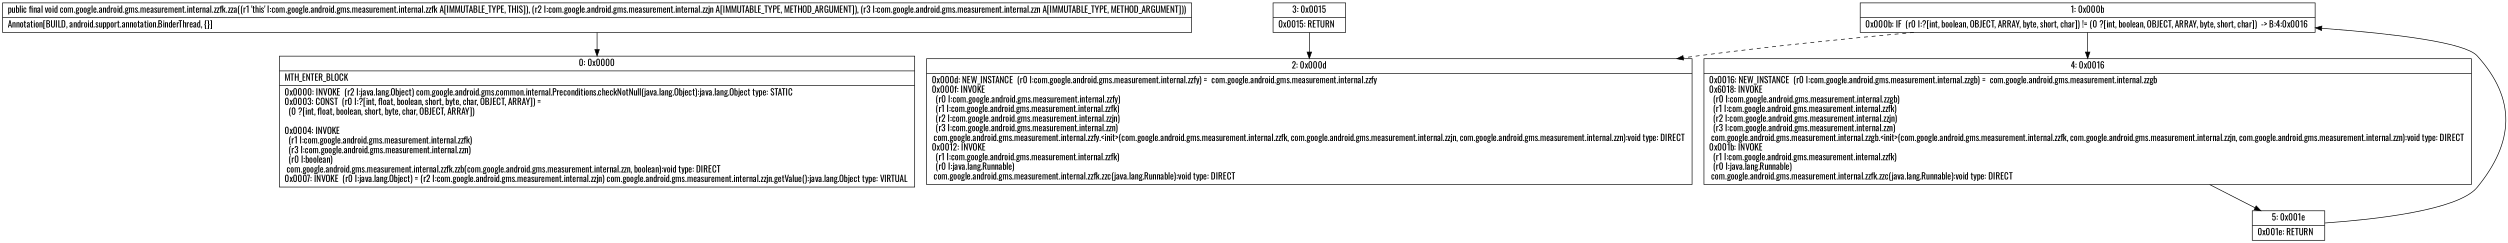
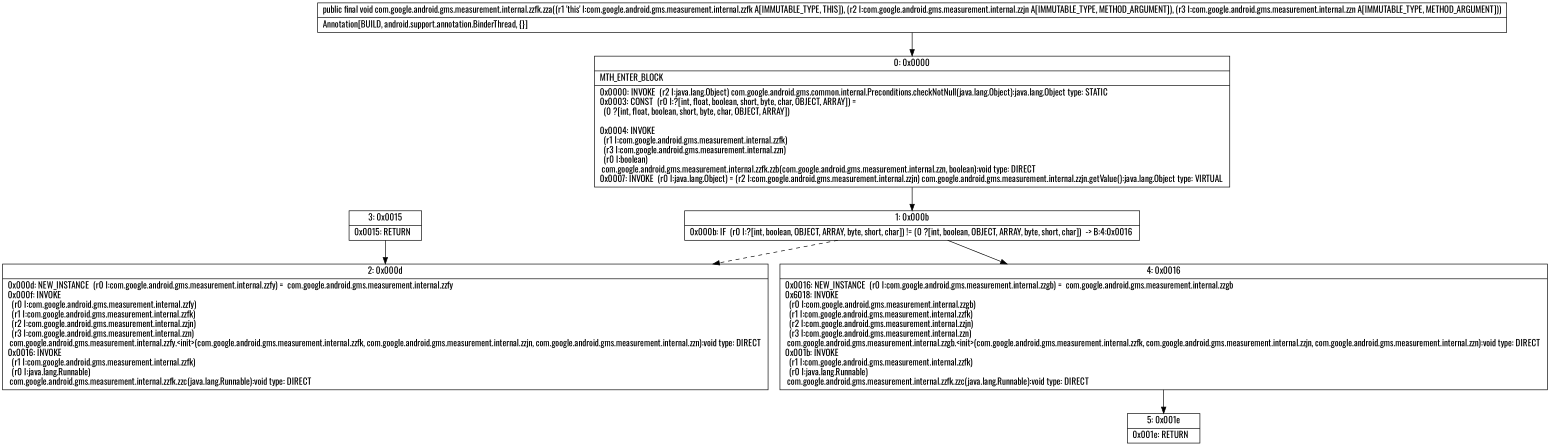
edge "5: 0x001e" -> "1: 0x000b": now "0: 0x0000" -> "1: 0x000b"
node "2: 0x000d": text "0x0012: INVOKE" -> "0x0016: INVOKE"
